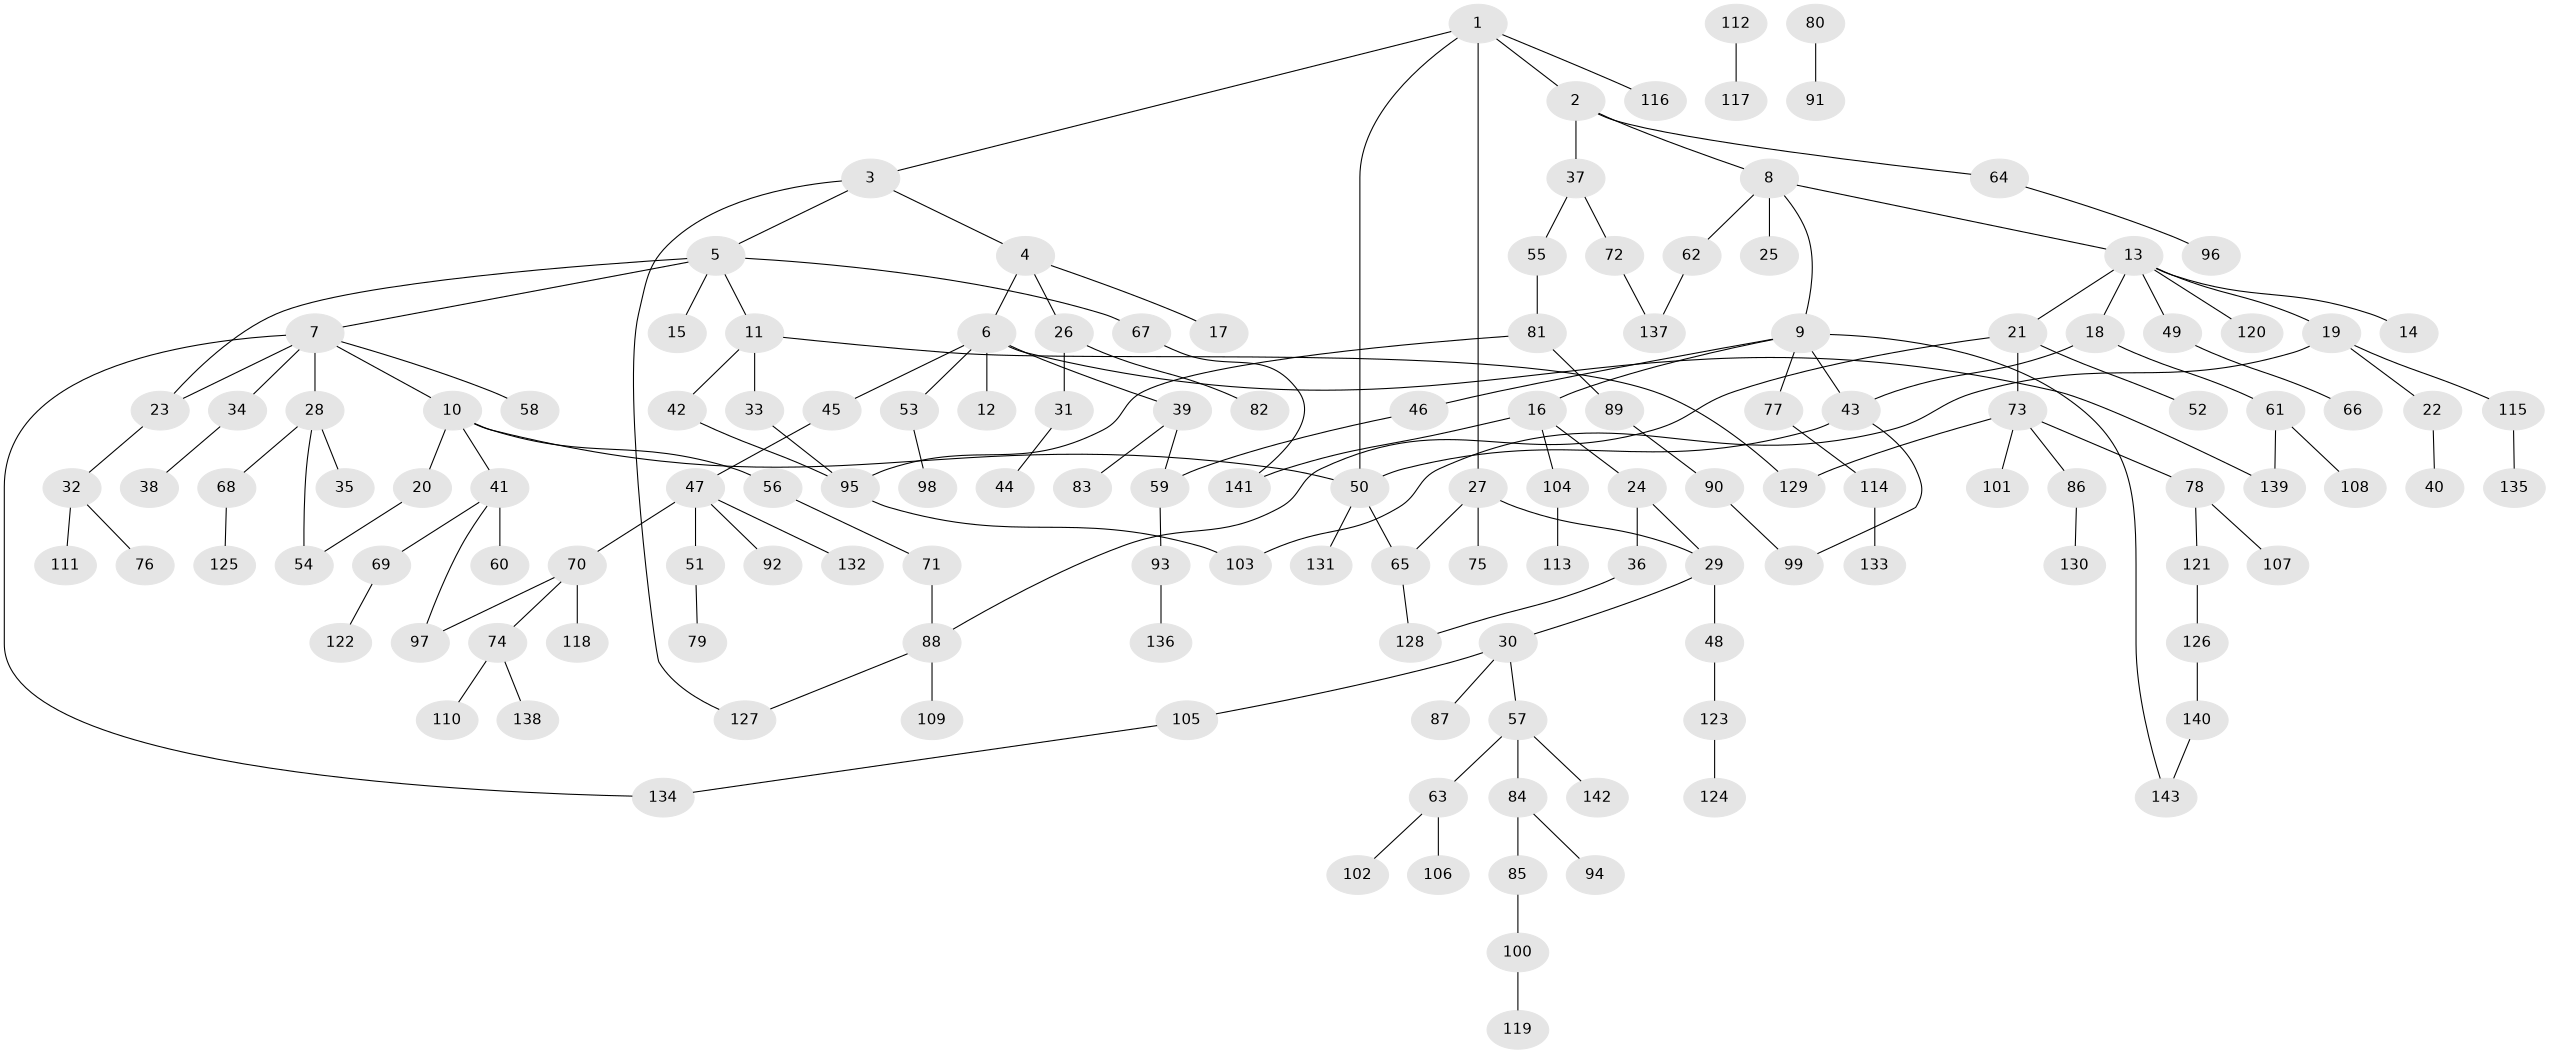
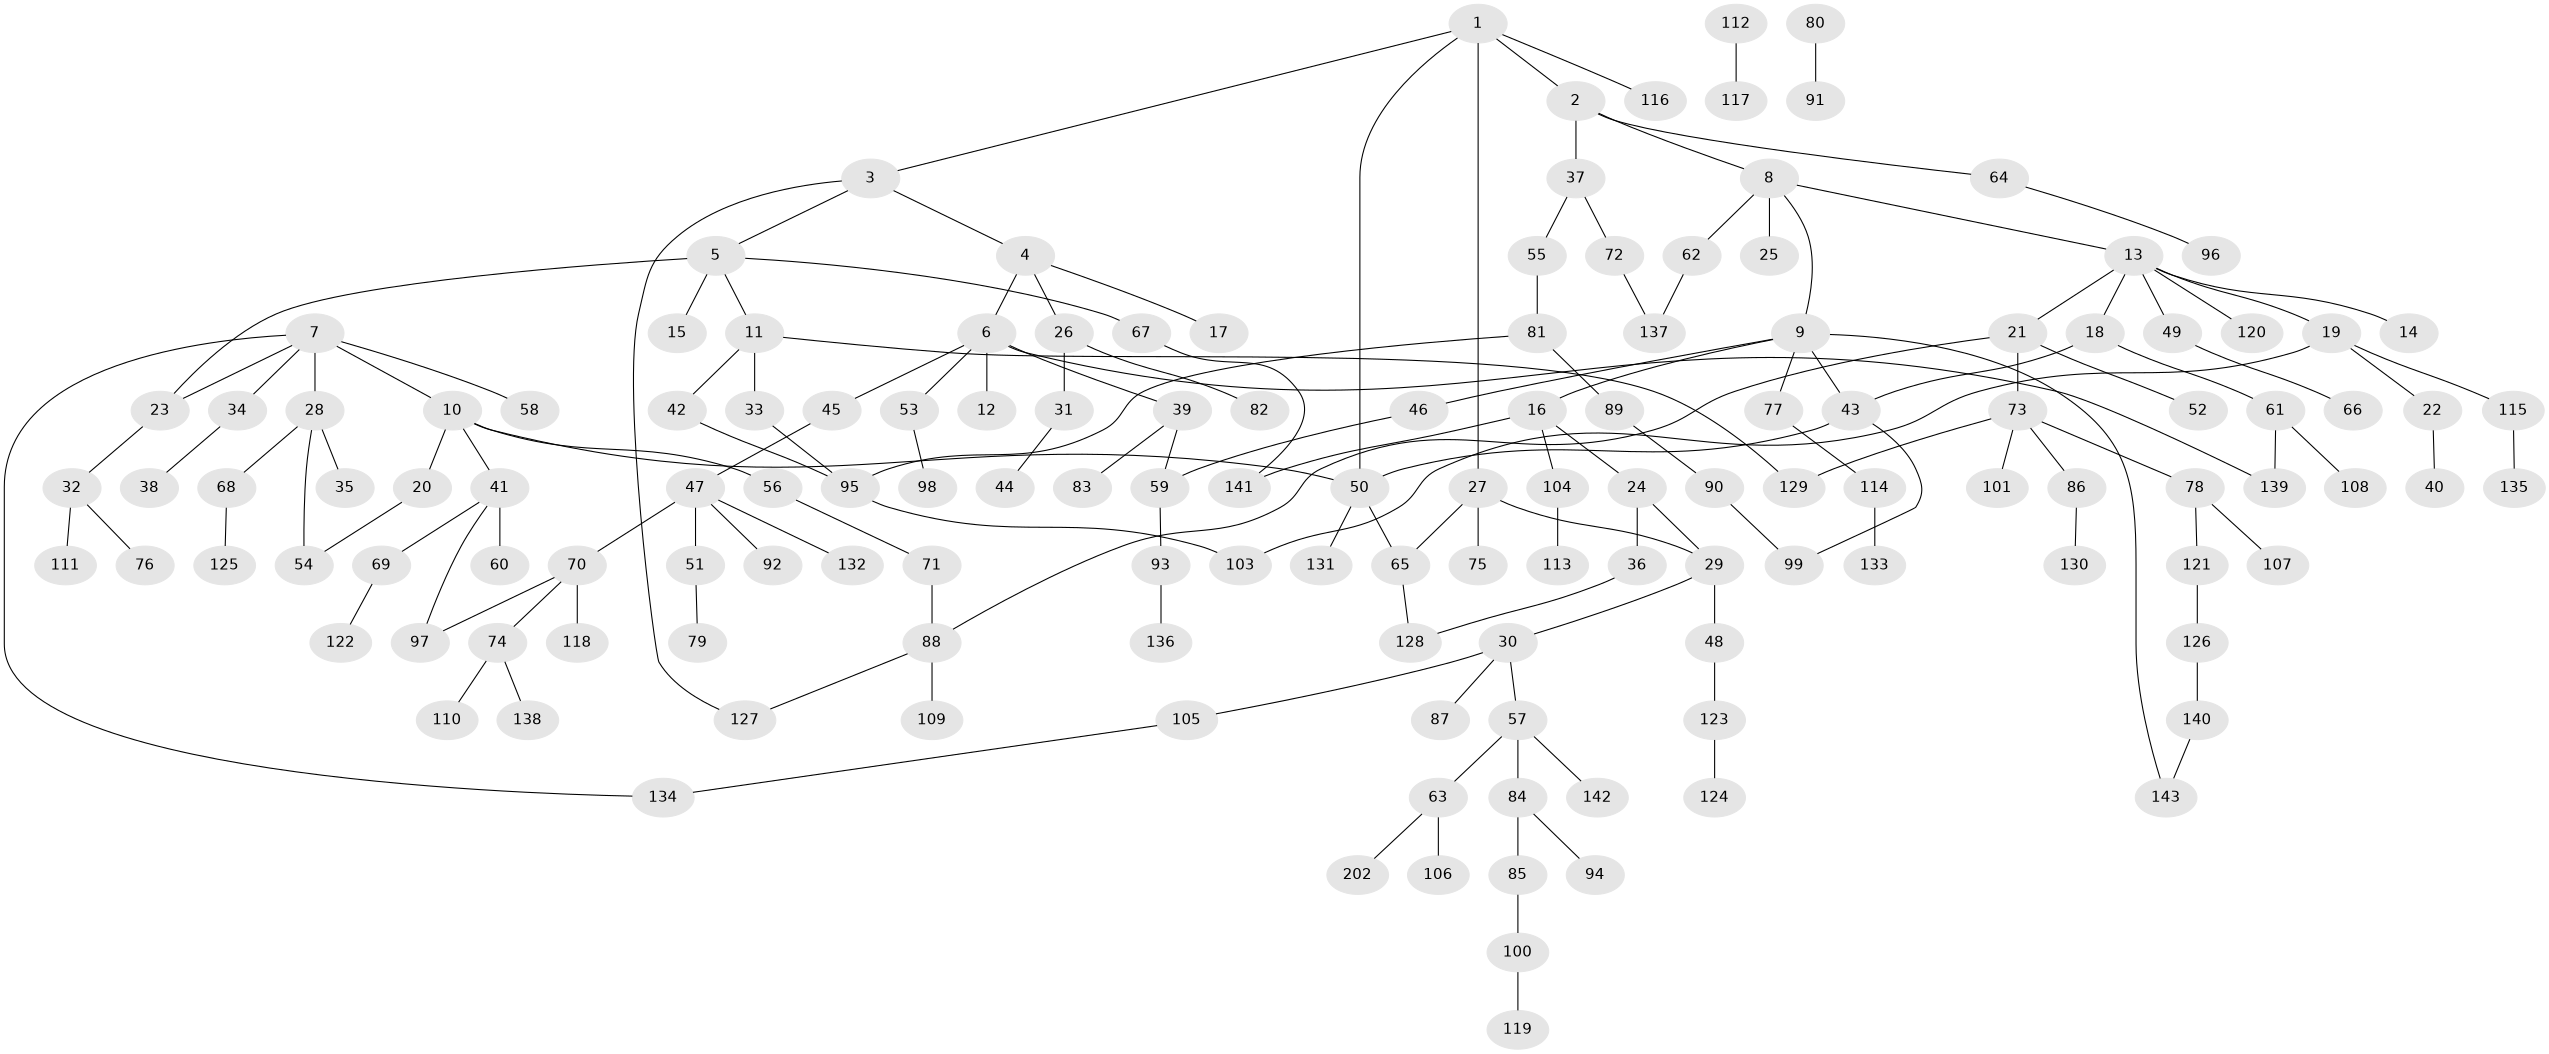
edge "5" -- "7": removed
node "102": label "102" -> "202"
